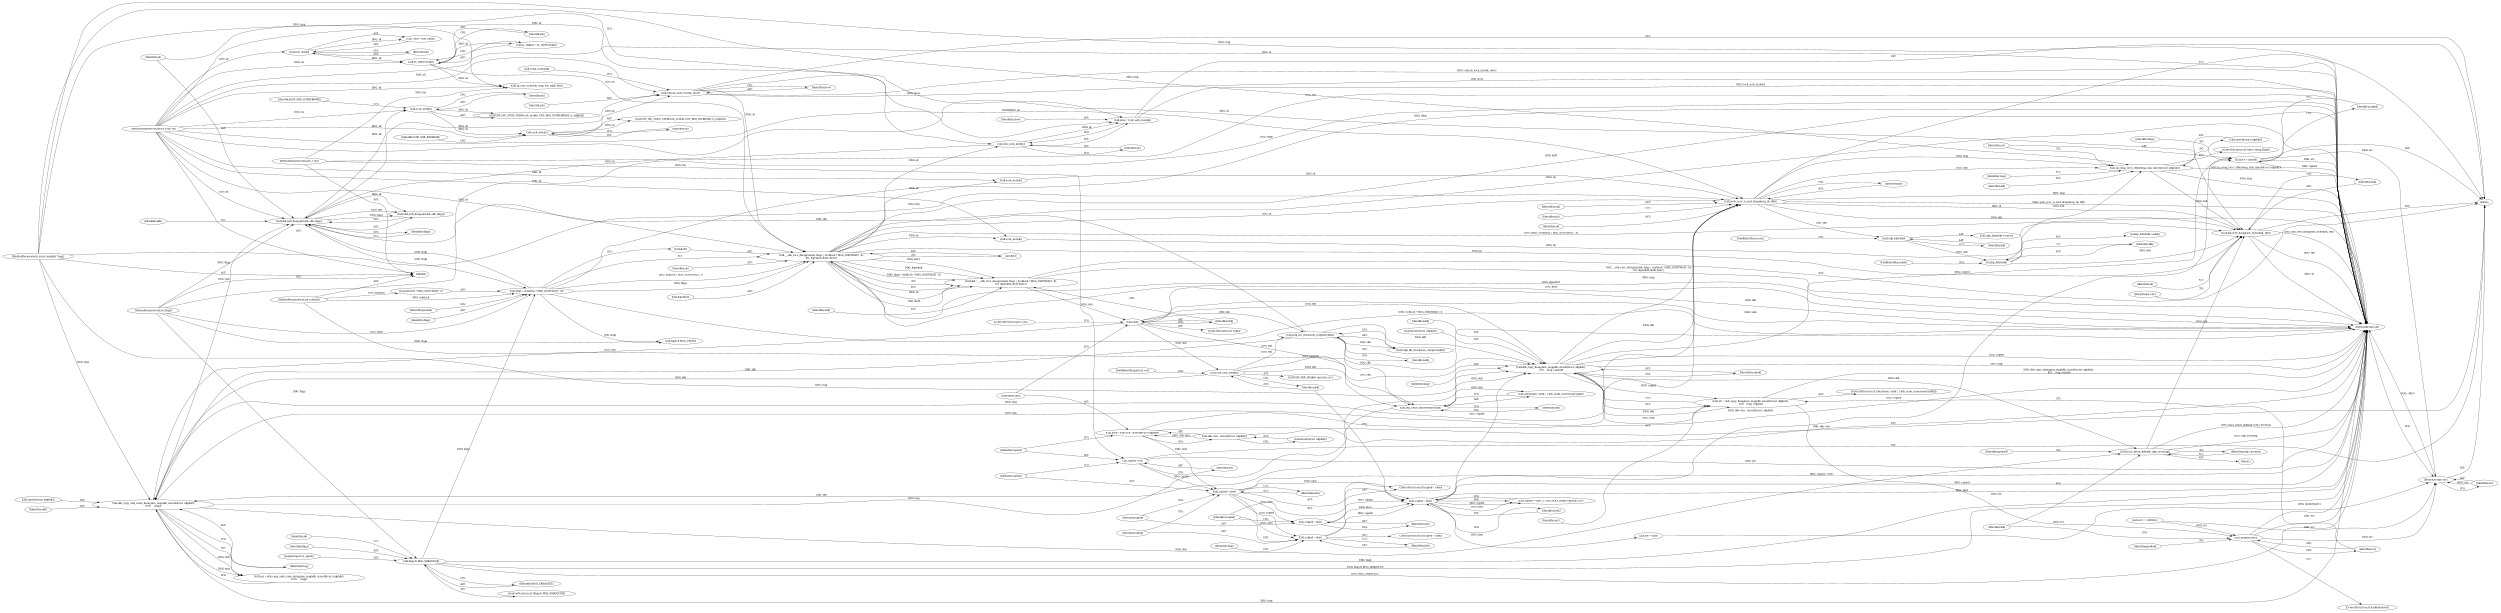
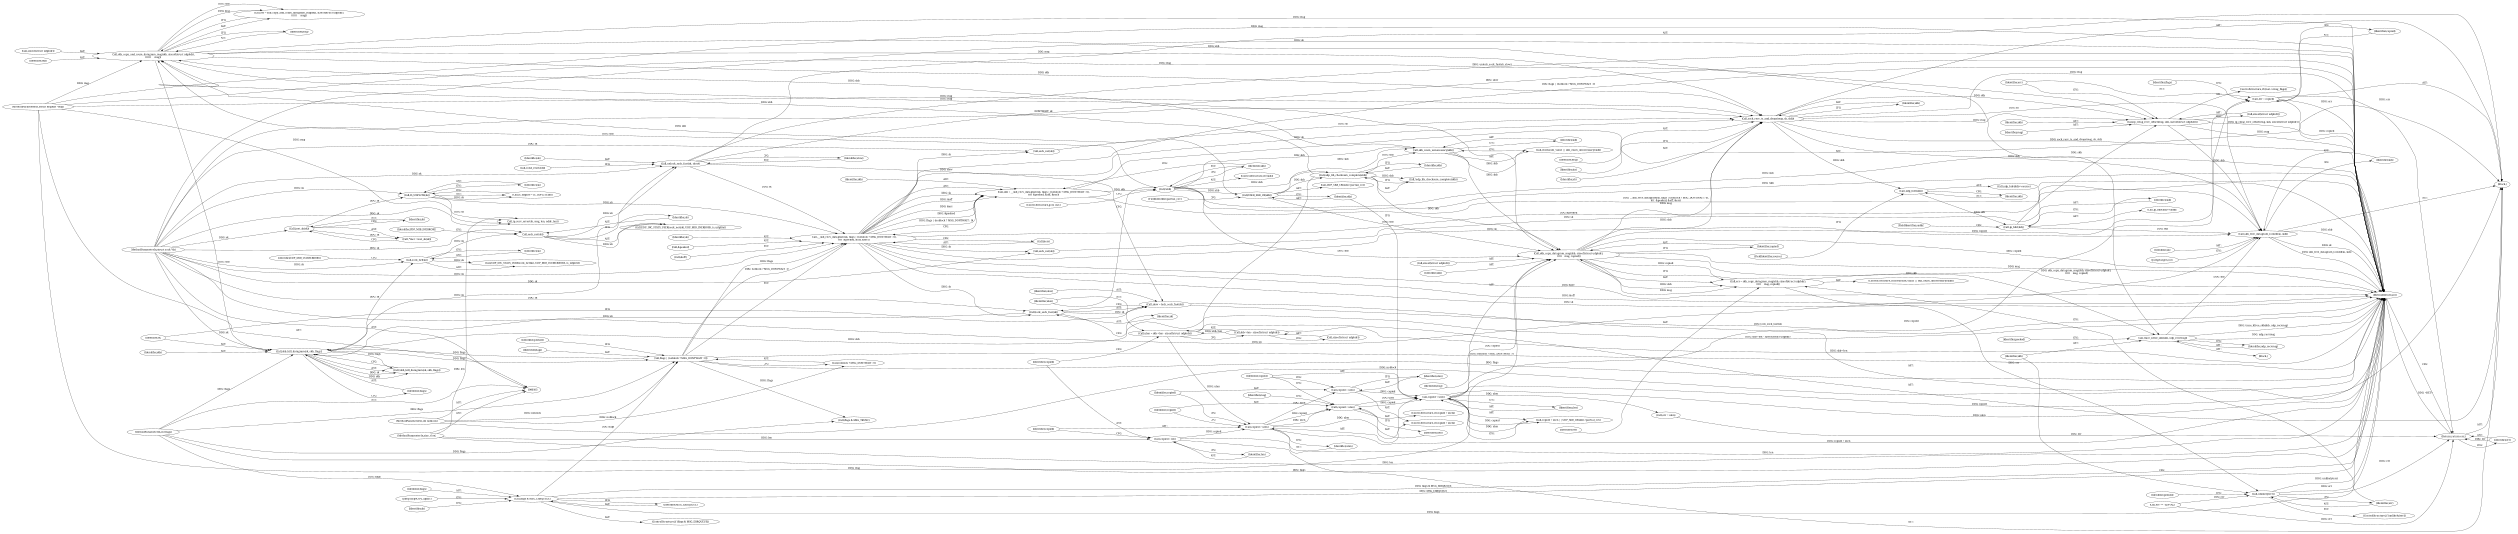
edge "(Call,flags | (noblock ? MSG_DONTWAIT : 0))" -> "(Call,&off)": now "(Call,flags | (noblock ? MSG_DONTWAIT : 0))" -> "(Call,noblock ? MSG_DONTWAIT : 0)"
node "(Call,UDP_SKB_CB(skb))": label "(Call,UDP_SKB_CB(skb))" -> "(Call,USER_SKB_CB(skb))"
